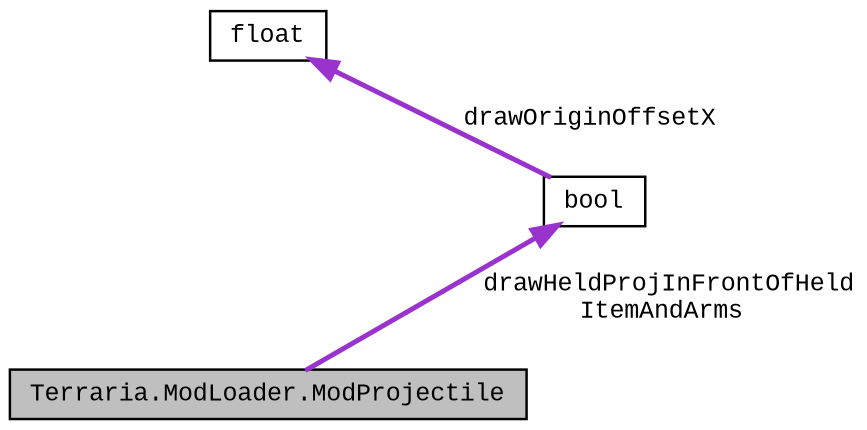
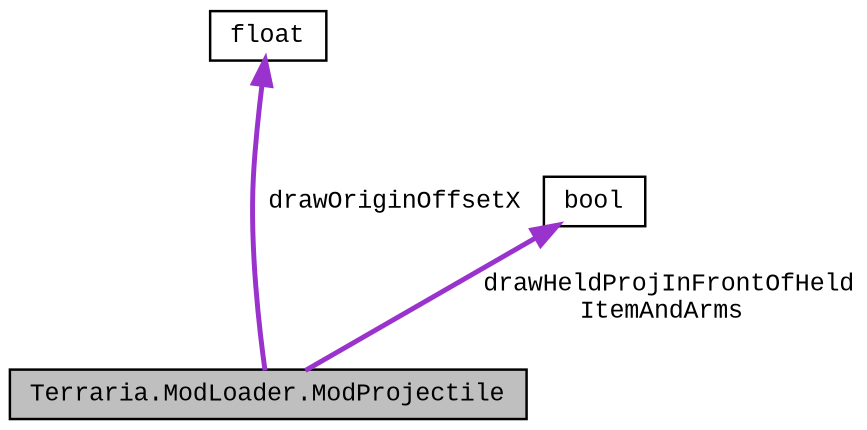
edge "bool" -> "float": now "Terraria.ModLoader.ModProjectile" -> "float"
